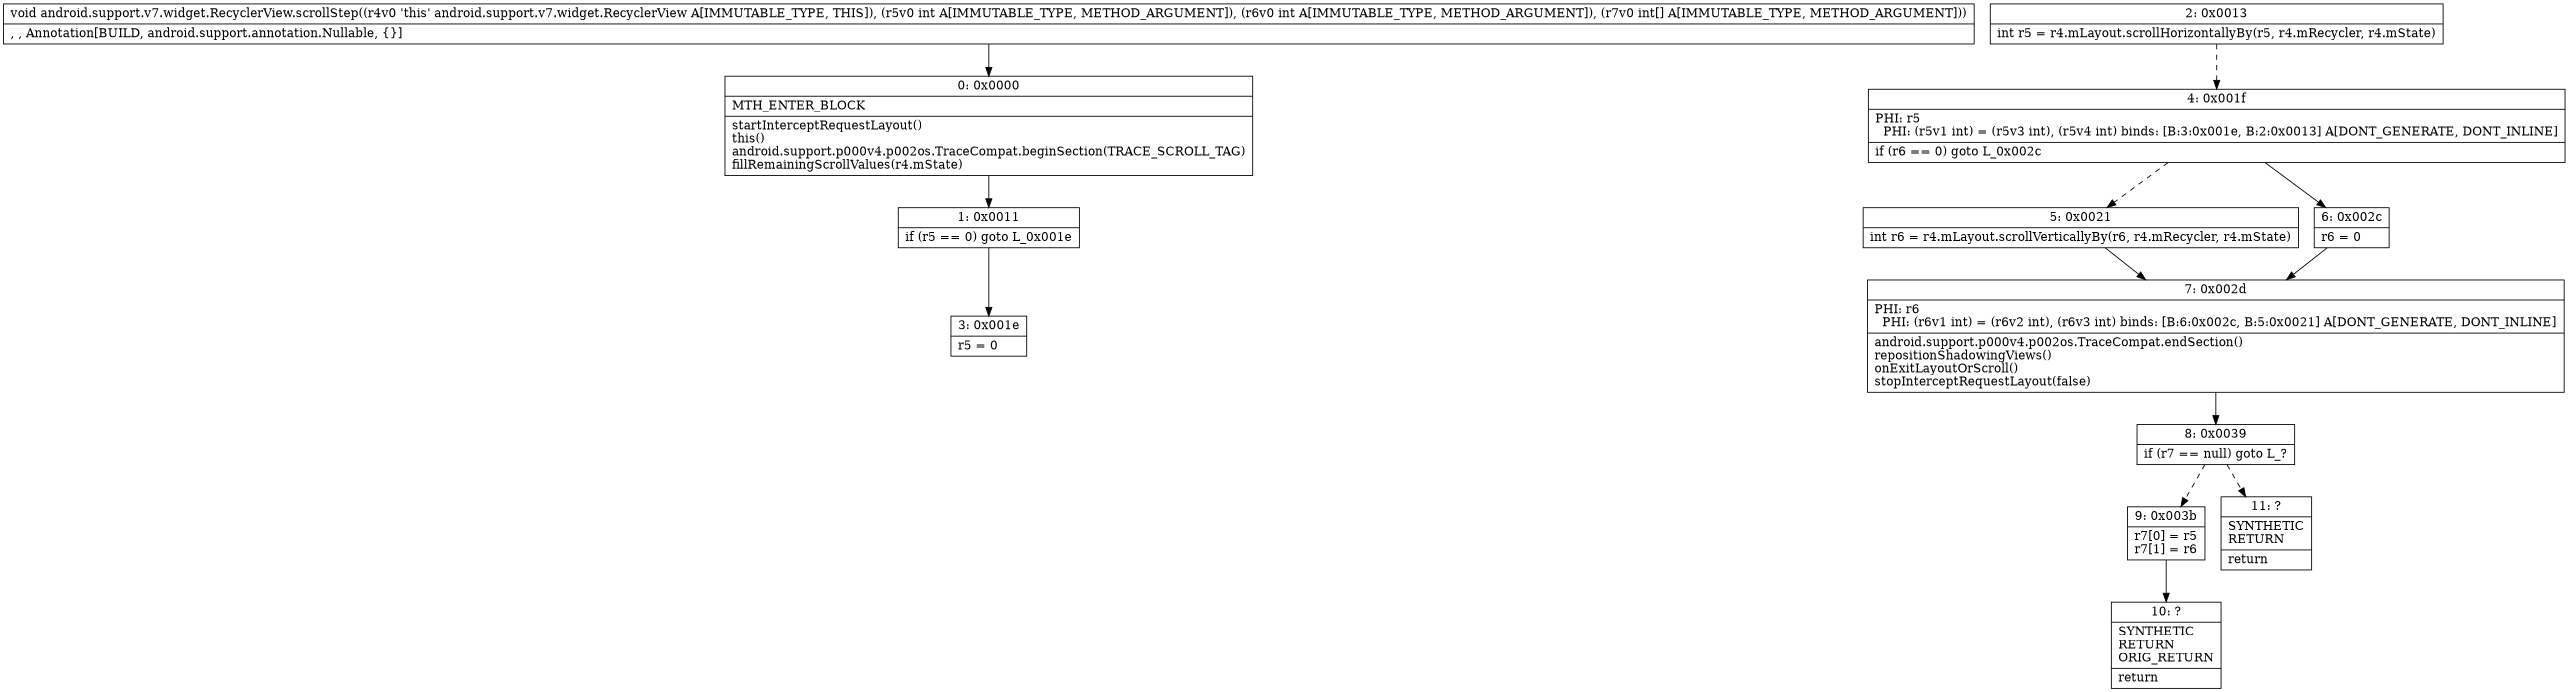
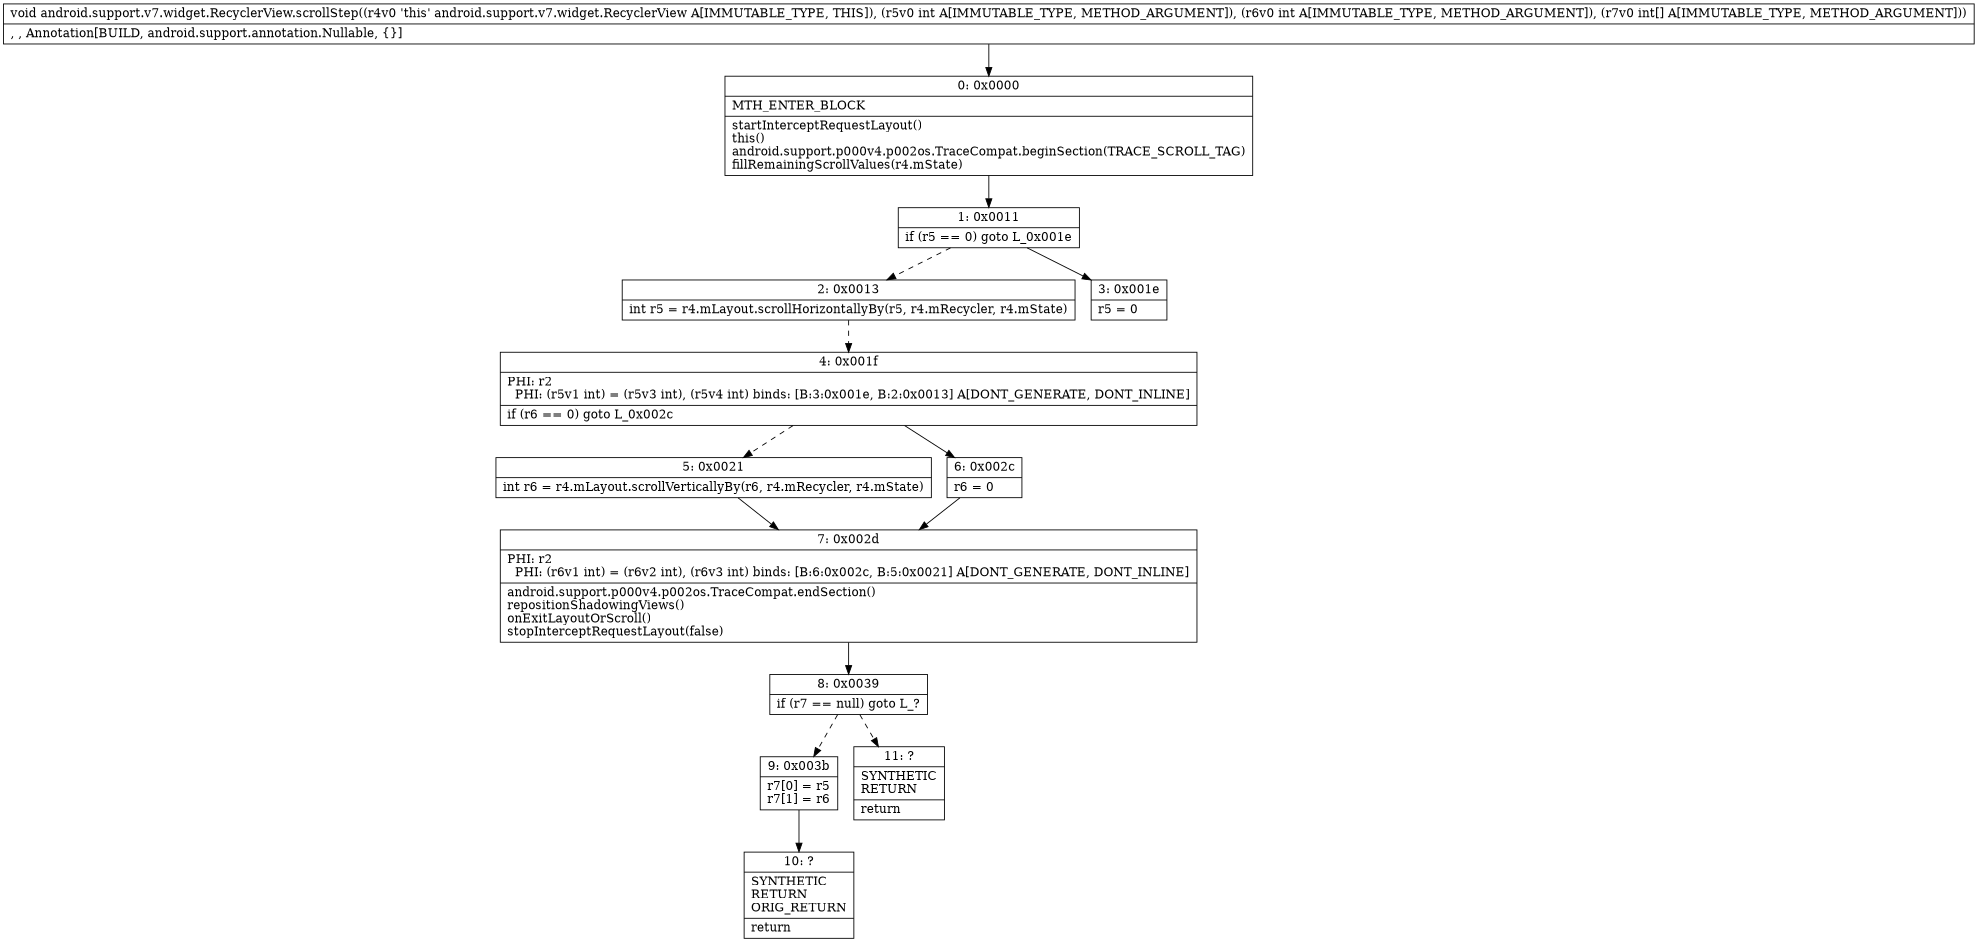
node "4: 0x001f": text "PHI: r5" -> "PHI: r2"
edge "1: 0x0011" -> "2: 0x0013": added
node "7: 0x002d": text "PHI: r6" -> "PHI: r2"
